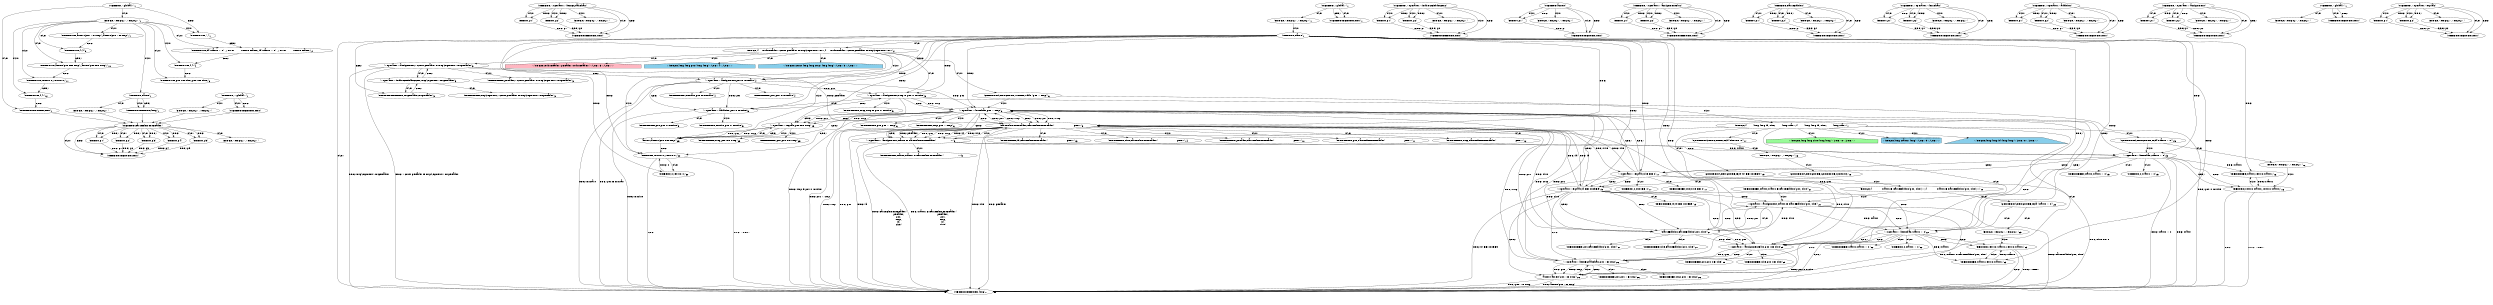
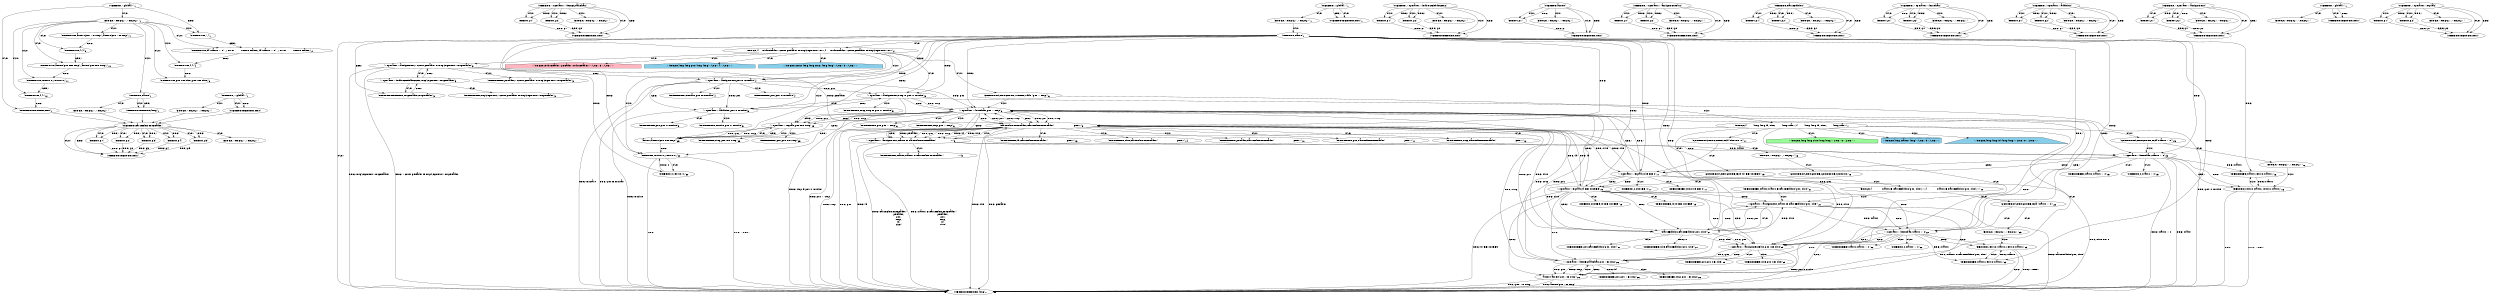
edge "(CONTROL_STRUCTURE,IF,if (size == 0))" -> "(<operator>.equals,size == 0)": added, label "AST:"
node "(LITERAL,0x05B9,id == 0x05B9)": added
edge "(ParseEdition,ParseEdition(pos, size))" -> "(IDENTIFIER,size,ParseEdition(pos, size))": label "AST: " -> "DDG: 0"
edge "(<operator>.lessEqualsThan,pos <= stop)" -> "(IDENTIFIER,pos,pos <= stop)": label "AST: " -> "DDG: id"
